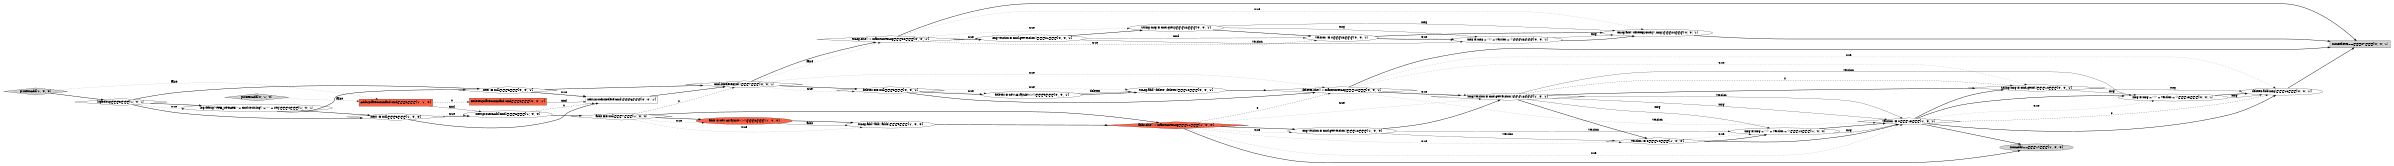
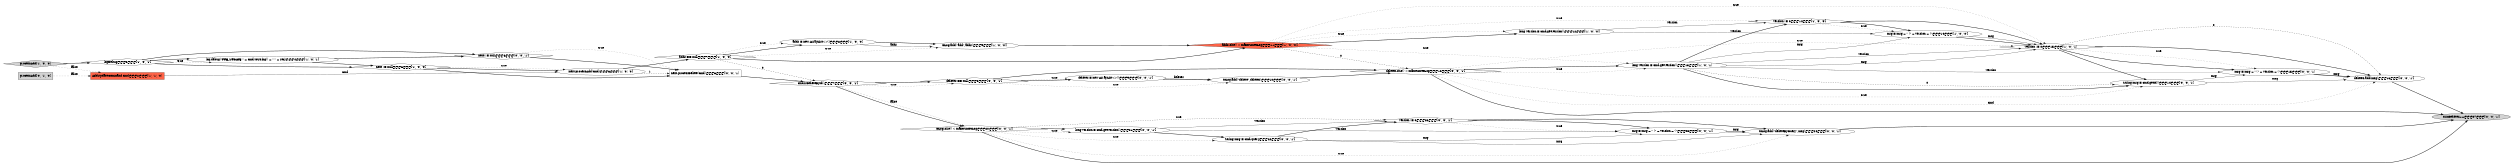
edge "long version = cmd.getVersion()@@@21@@@['0', '0', '1']" -> "version != 0@@@23@@@['0', '0', '1']": label "cmd" -> "version"
node "version != 0@@@23@@@['0', '0', '1']": shape ellipse -> diamond
node "numDeletes++@@@27@@@['0', '0', '1']": shape box -> ellipse
edge "deletes.size() < maxNumToLog@@@12@@@['0', '0', '1']" -> "deletes.add(msg)@@@16@@@['0', '0', '1']": label "true" -> "cmd"
edge "cmd.isDeleteById()@@@7@@@['0', '0', '1']" -> "deletes.size() < maxNumToLog@@@12@@@['0', '0', '1']": removed, label "true"
edge "next != null@@@6@@@['0', '0', '1']" -> "cmd.isDeleteById()@@@7@@@['0', '0', '1']": removed
node "String msg = cmd.getId()@@@14@@@['0', '0', '1']": shape diamond -> ellipse
node "processAdd['0', '1', '0']": shape diamond -> box
node "long version = cmd.getVersion()@@@13@@@['1', '0', '1']": shape diamond -> ellipse
node "DeleteUpdateCommand cmd@@@2@@@['0', '0', '1']": removed
edge "next.processAdd(cmd)@@@6@@@['1', '0', '0']" -> "next.processDelete(cmd)@@@6@@@['0', '0', '1']": label "0" -> "1"
edge "long version = cmd.getVersion()@@@12@@@['1', '0', '0']" -> "long version = cmd.getVersion()@@@13@@@['1', '0', '1']": removed
edge "deletes.size() < maxNumToLog@@@12@@@['0', '0', '1']" -> "version != 0@@@15@@@['1', '0', '1']": label "version" -> "true"
node "adds = new ArrayList<>()@@@8@@@['1', '0', '0']": fillcolor tomato -> white
node "numAdds++@@@17@@@['1', '0', '0']": removed
